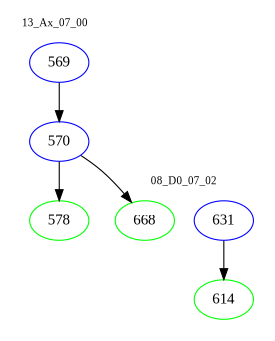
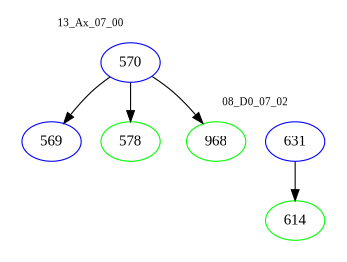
edge "569" -> "570": reversed
node "668": label "668" -> "968"
